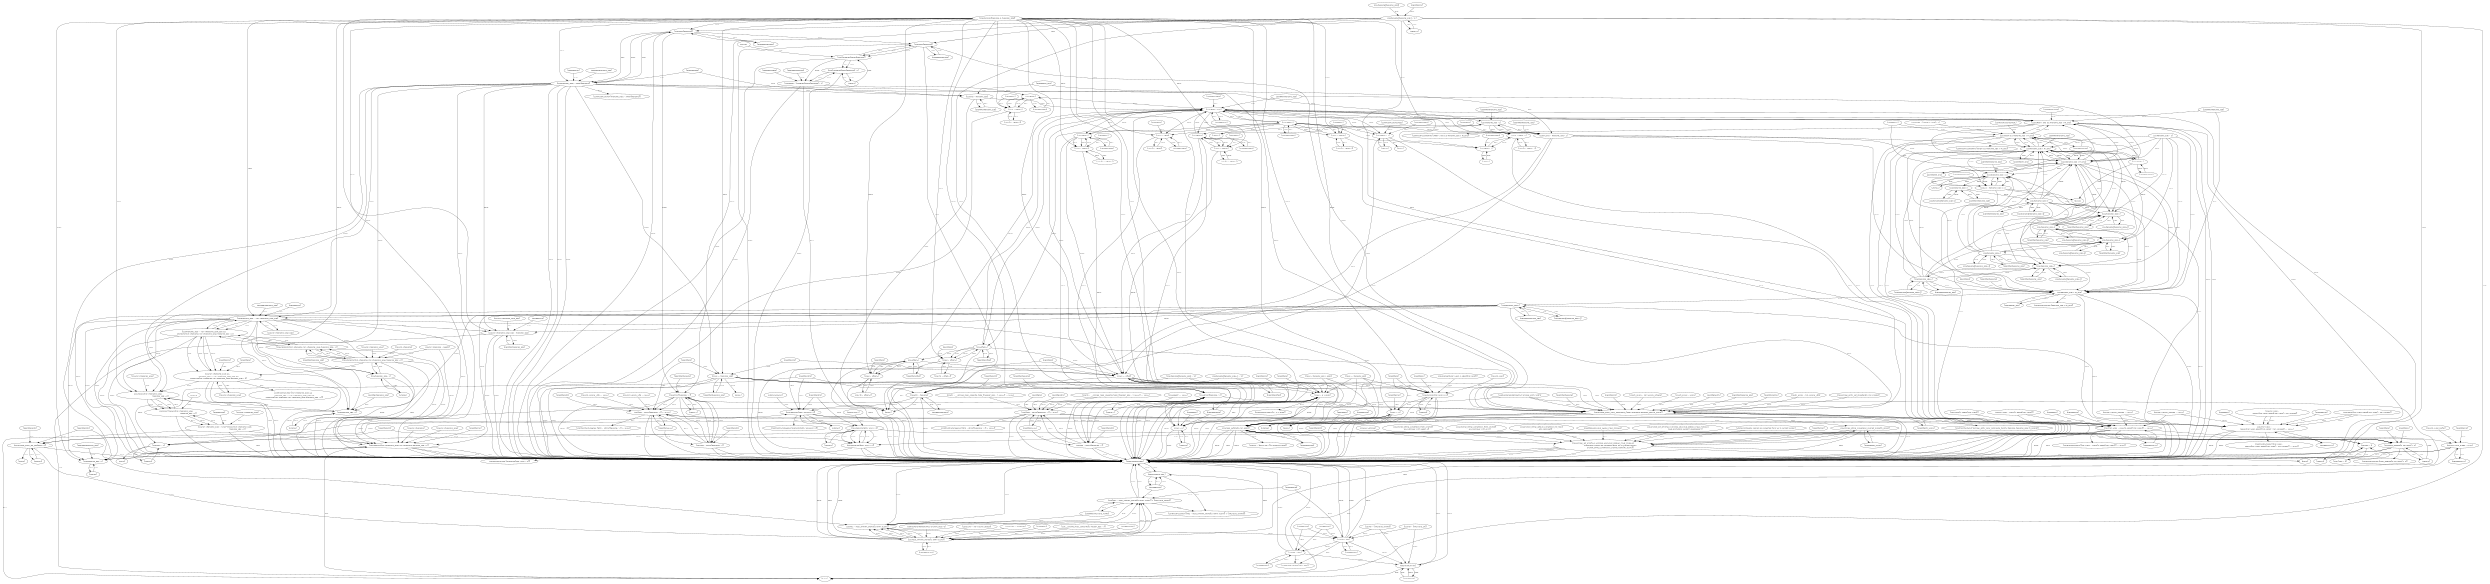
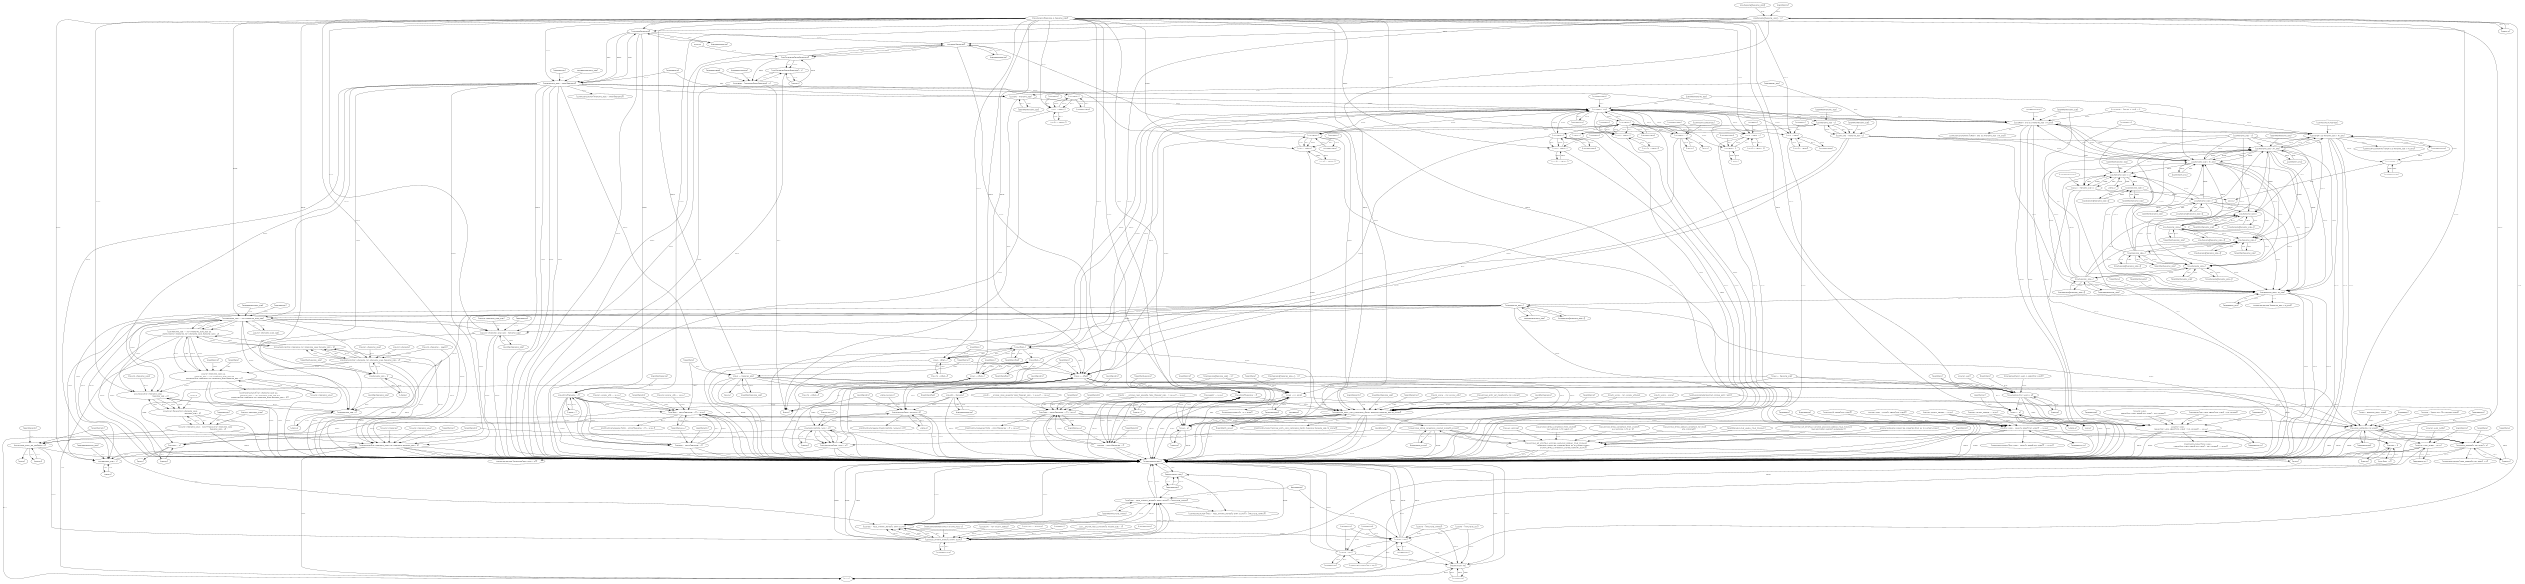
edge "(Call,length && filename_size < fn_end)" -> "(Call,offset < end && filename_size < fn_end)": now "(Call,length = (length & 0x7f) + 2)" -> "(Call,offset < end && filename_size < fn_end)"
edge "(Call,p + filename_size > endp)" -> "(Call,p + 8 > endp)": removed, label "DDG:"
edge "(Call,read_exttime(p, rar, endp))" -> "(Call,rar = (struct rar *)(a->format->data))": reversed
edge "(Call,ret > ret2)" -> "(ControlStructure,if (ret > ret2))": reversed
